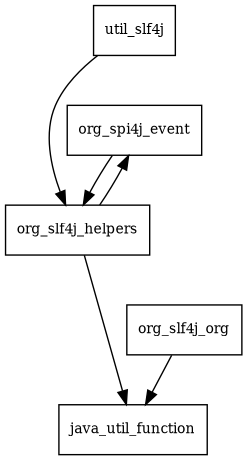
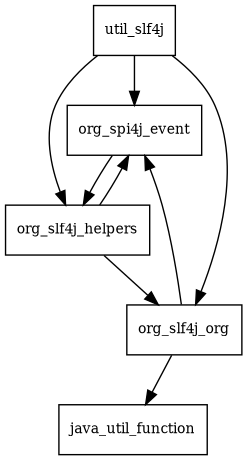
edge "util_slf4j" -> "org_spi4j_event": added
edge "util_slf4j" -> "org_slf4j_org": added
edge "org_slf4j_org" -> "org_spi4j_event": added
edge "org_slf4j_helpers" -> "java_util_function": now "org_slf4j_helpers" -> "org_slf4j_org"
